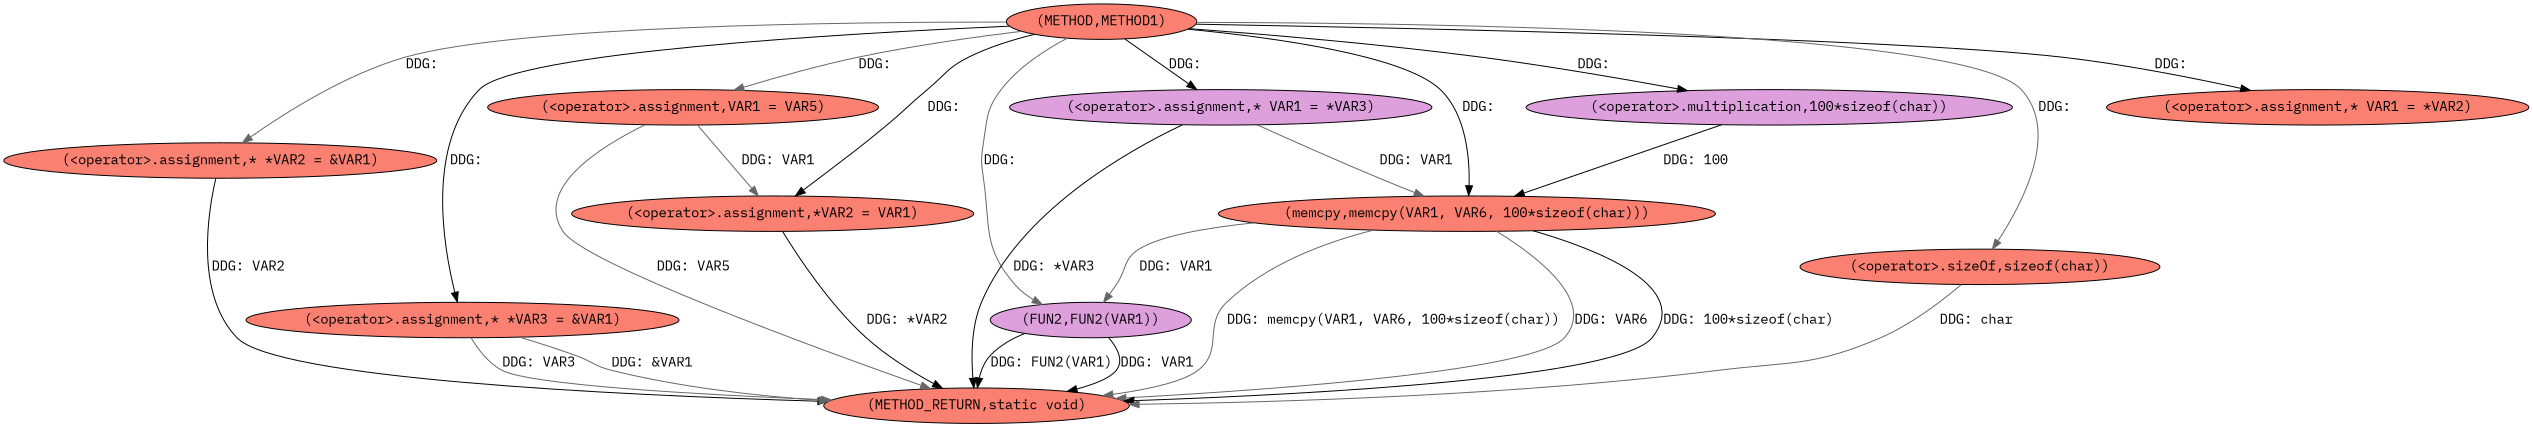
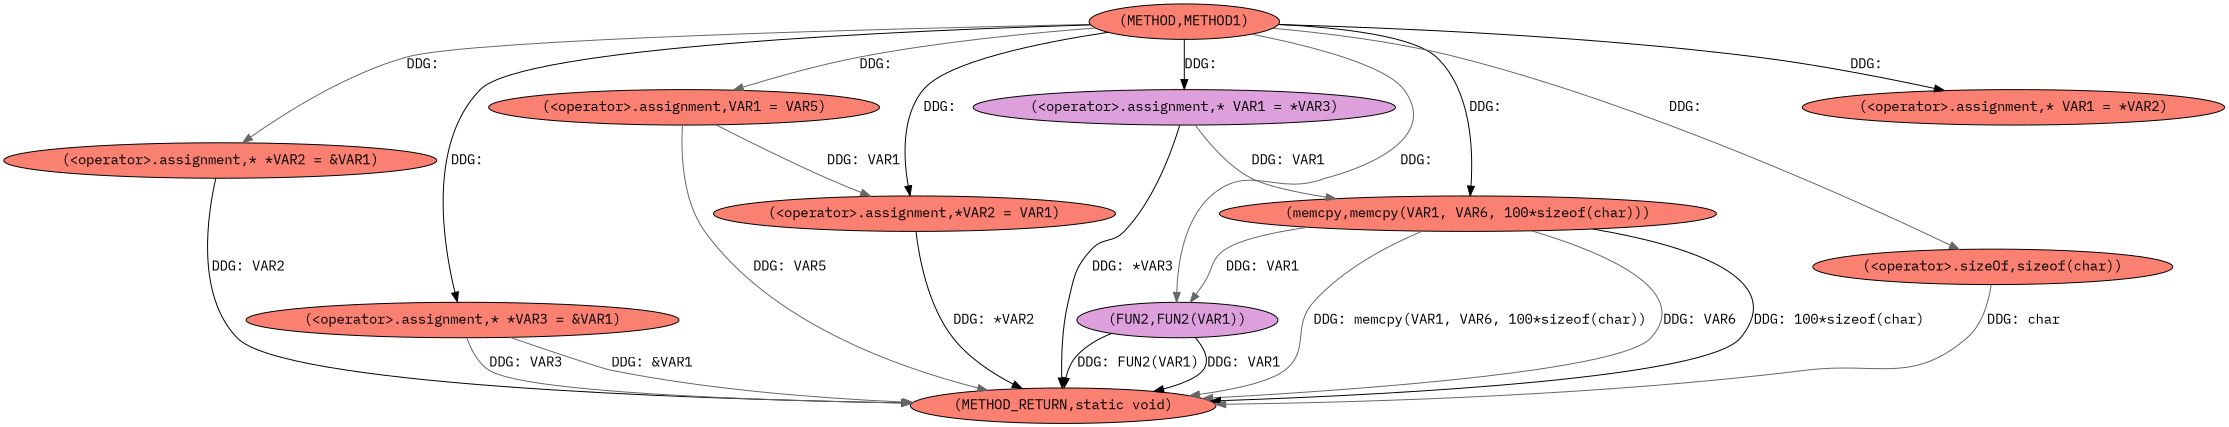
node "(<operator>.multiplication,100*sizeof(char))": removed
